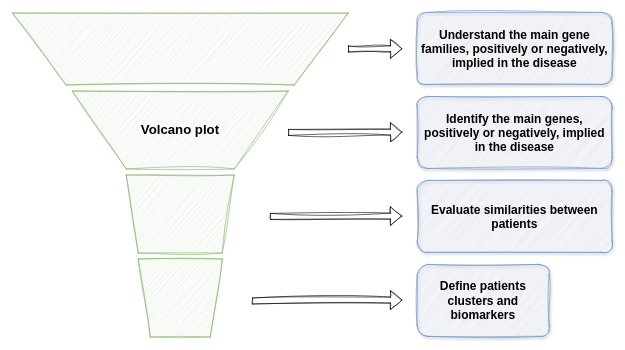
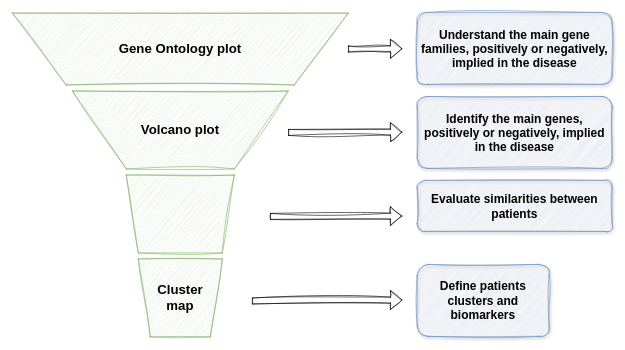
node "Gene Ontology plot": added
node "Evaluate similarities between patients": size 195x72 -> 195x51
node "Cluster map": added
